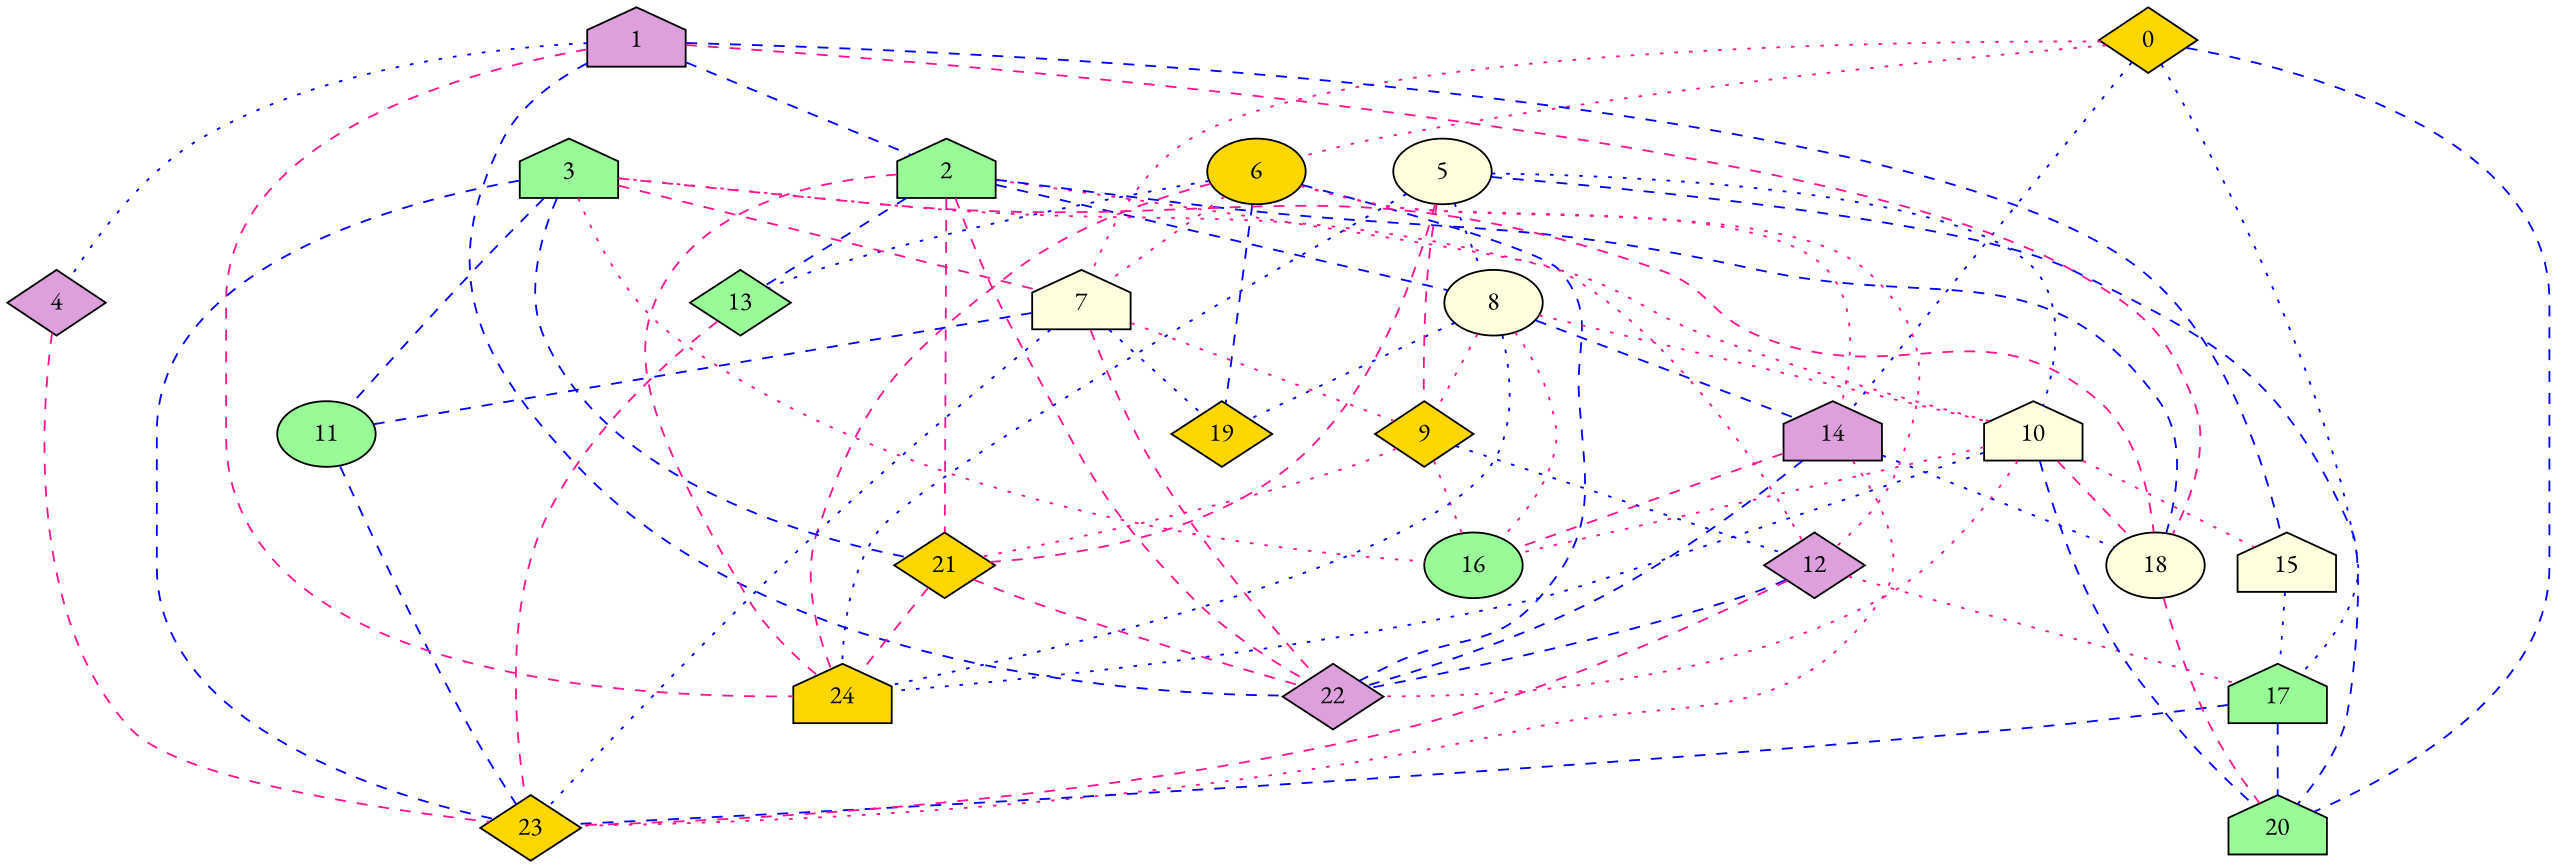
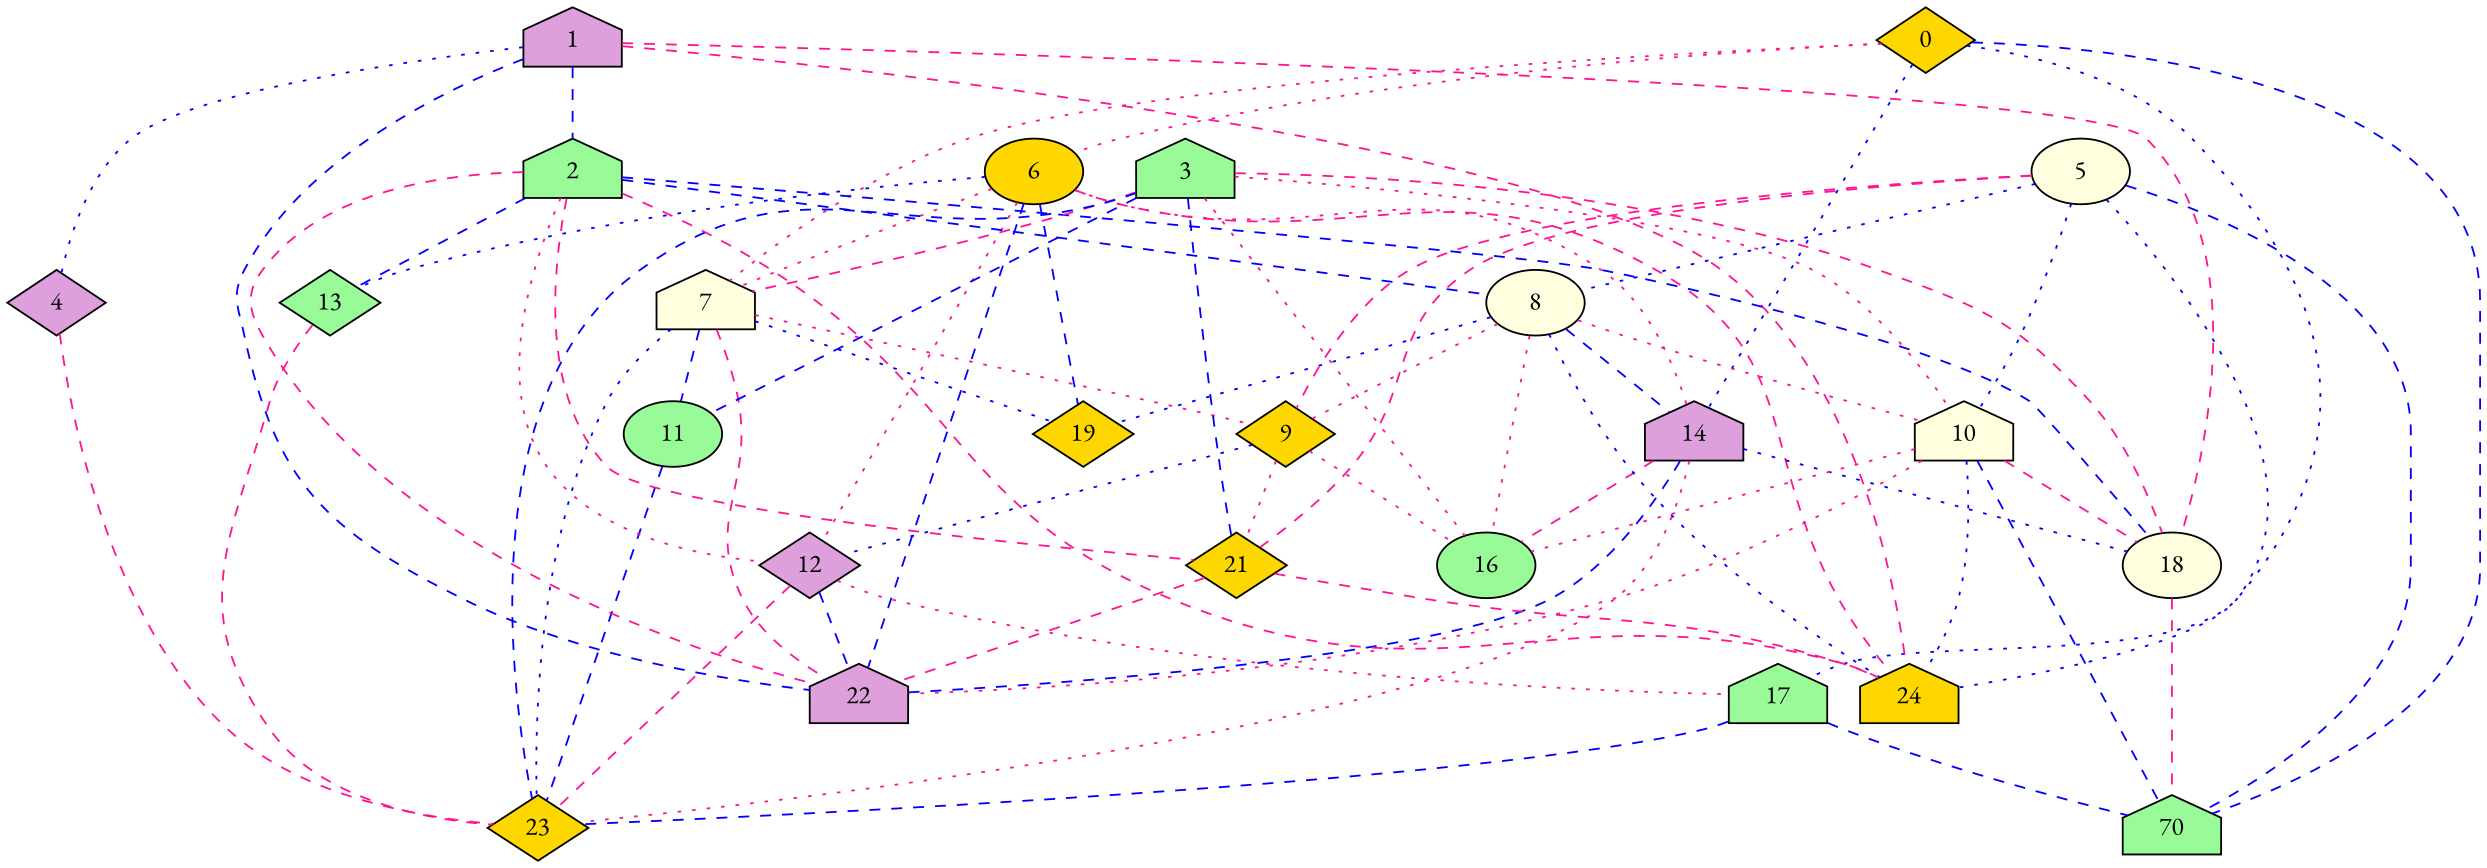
node "15": removed
node "22": shape diamond -> house
node "20": label "20" -> "70"
